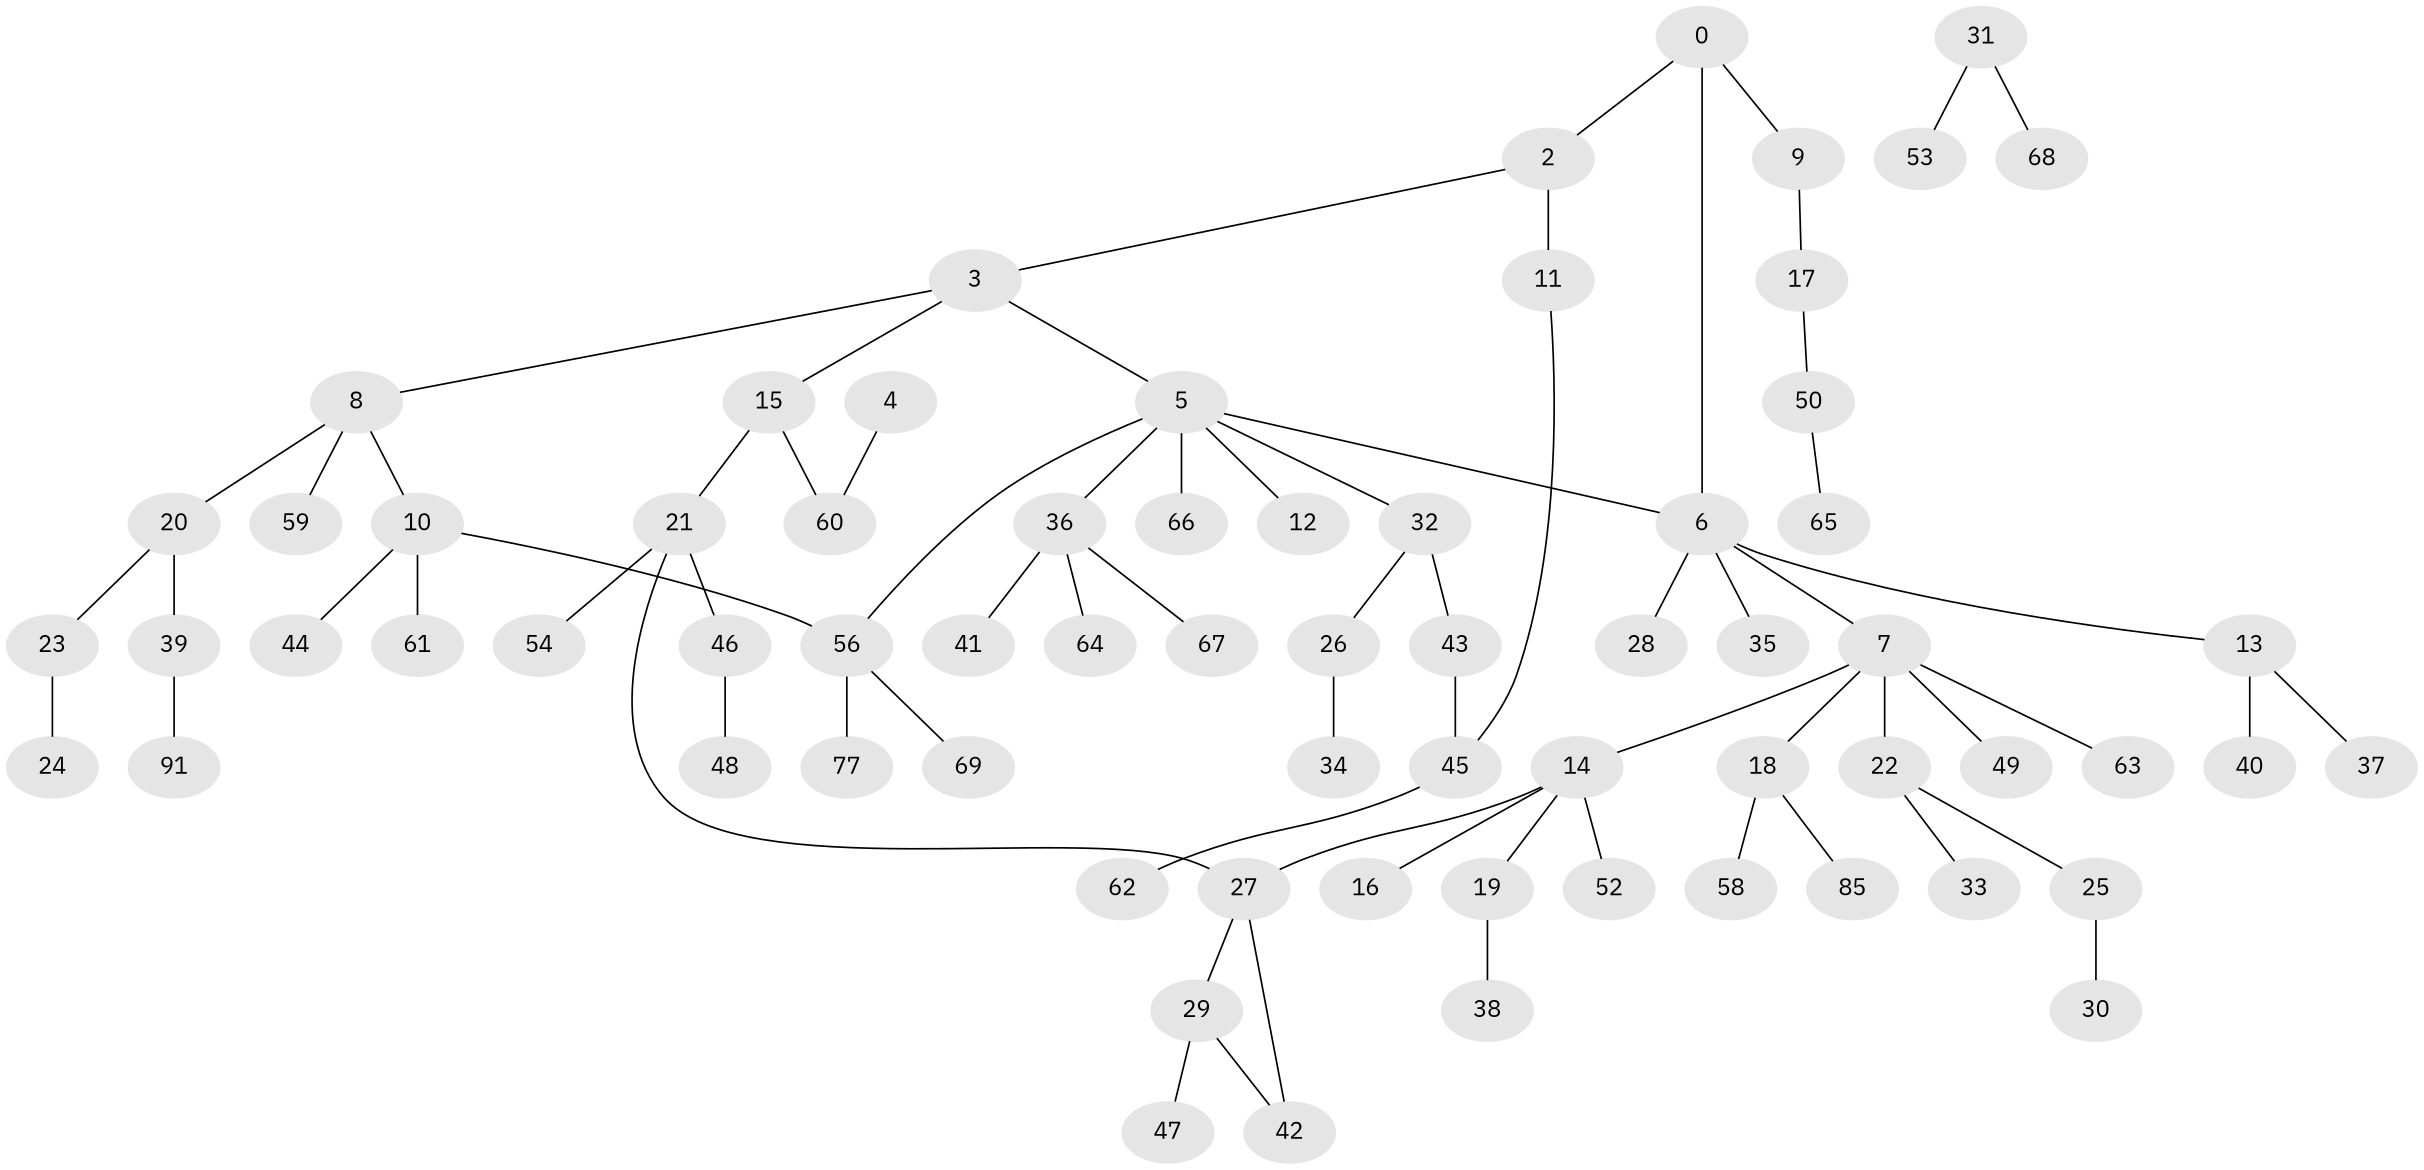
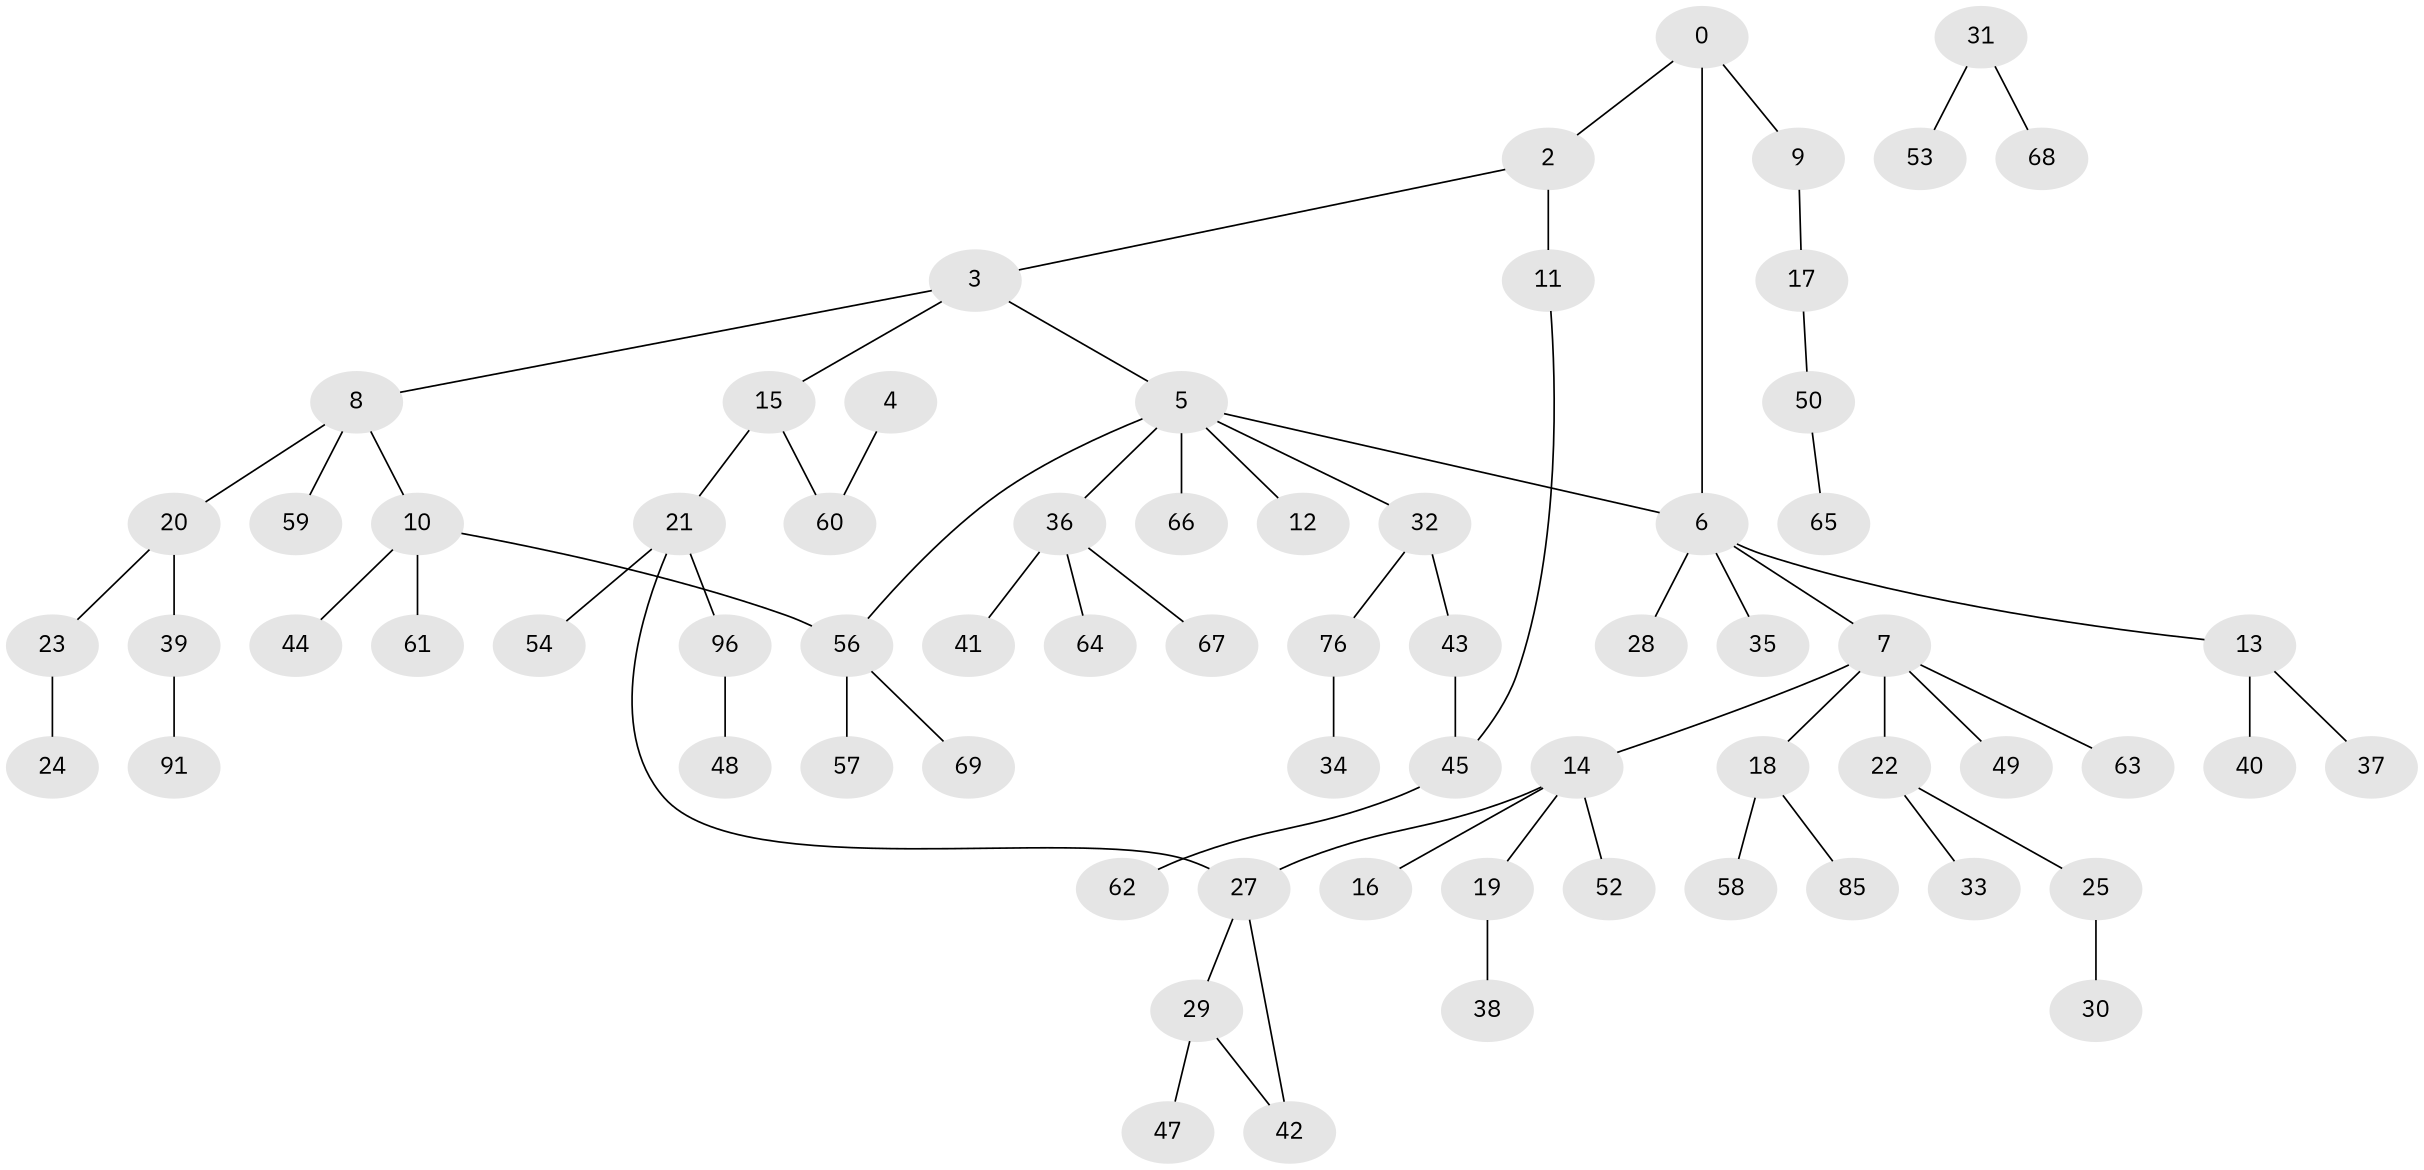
node "46": label "46" -> "96"
node "26": label "26" -> "76"
node "77": label "77" -> "57"
